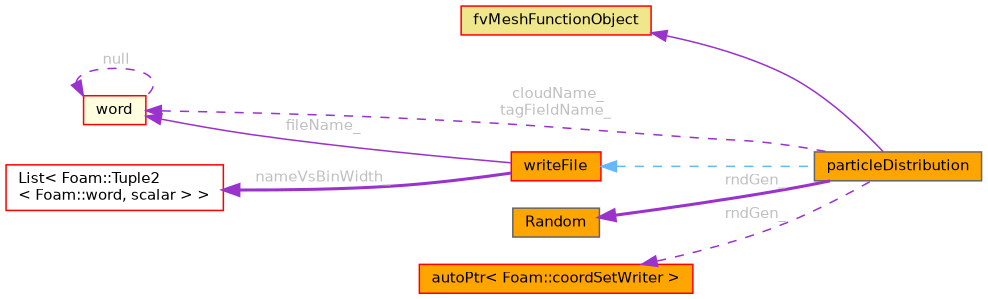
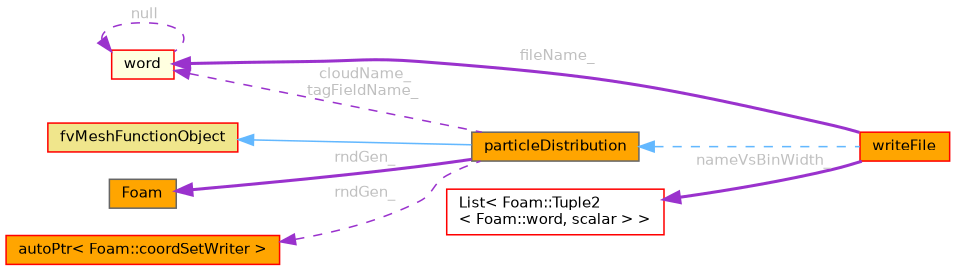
edge "particleDistribution" -> "fvMeshFunctionObject": color darkorchid3 -> steelblue1
edge "writeFile" -> "word": style solid -> bold
edge "particleDistribution" -> "writeFile": reversed
node "Random": label "Random" -> "Foam"
